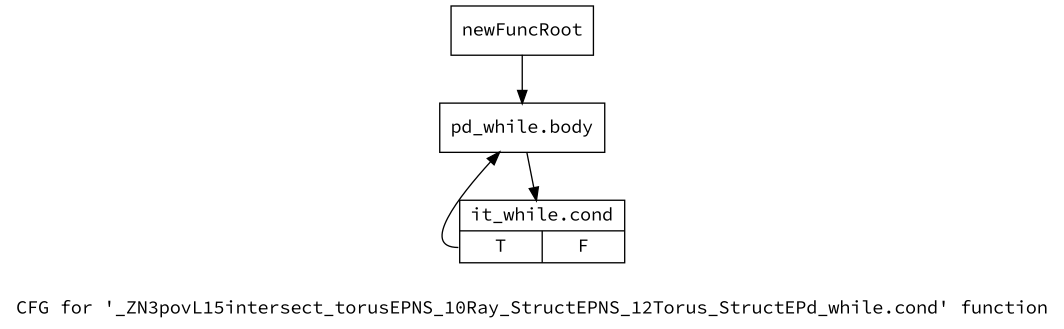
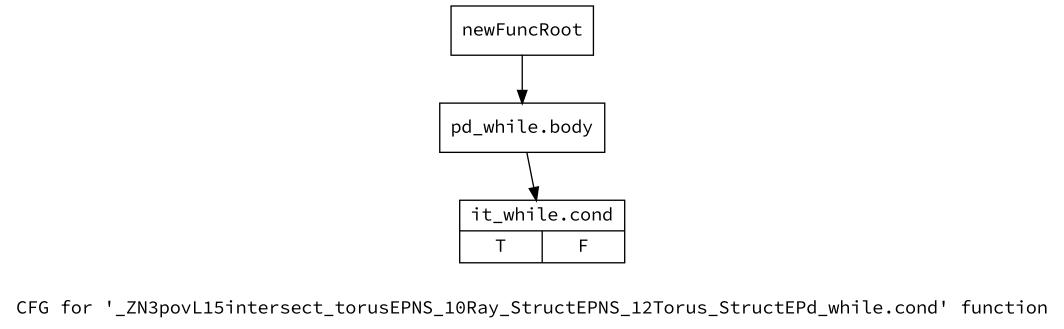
edge "it_while.cond" -> "pd_while.body": removed
